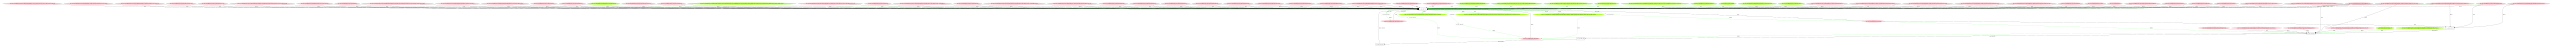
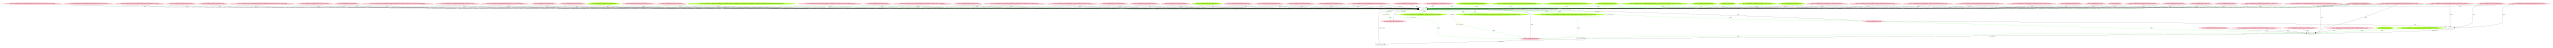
node "path: /Device/HarddiskVolume2/Users/admin/Desktop/ruthenium": fillcolor pink -> greenyellow
